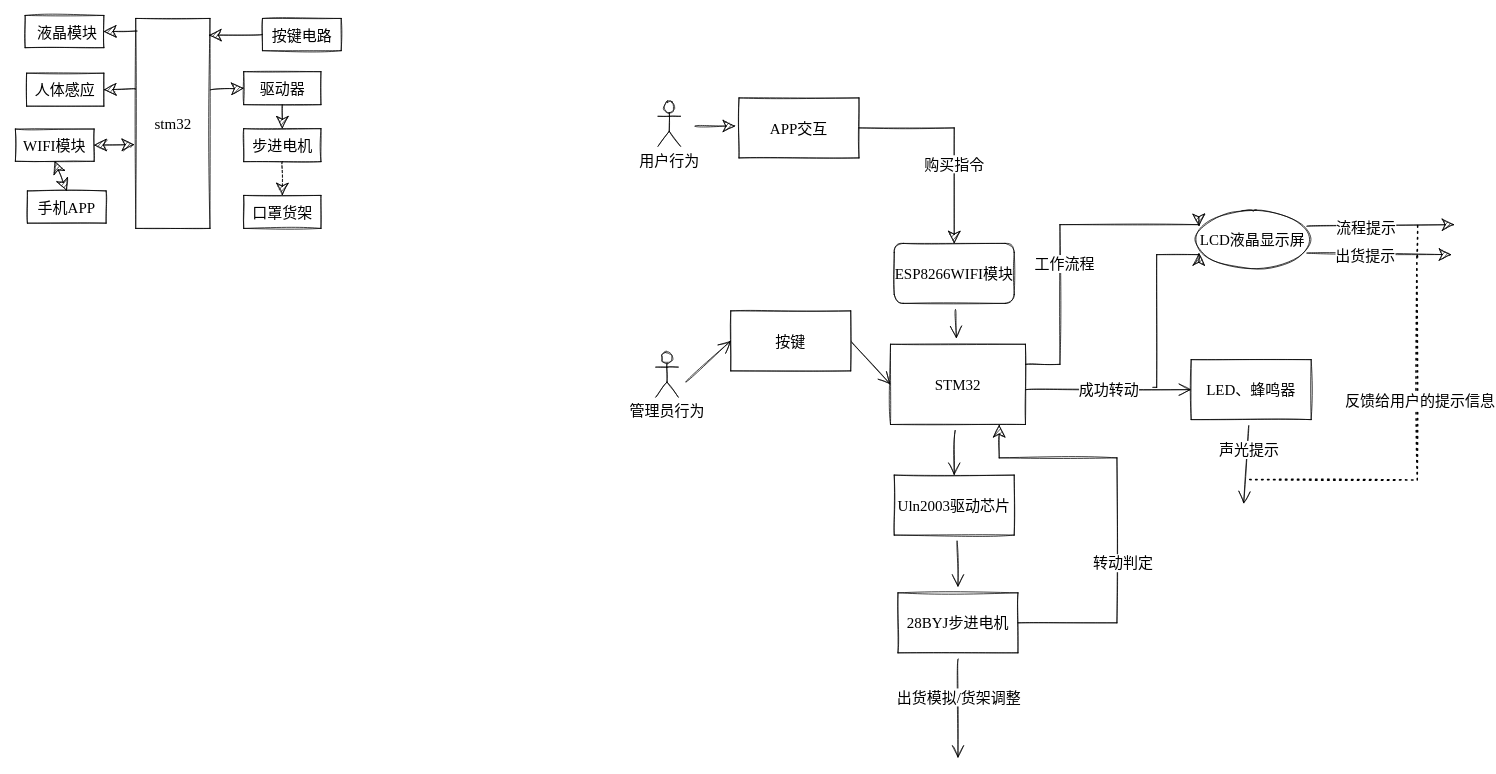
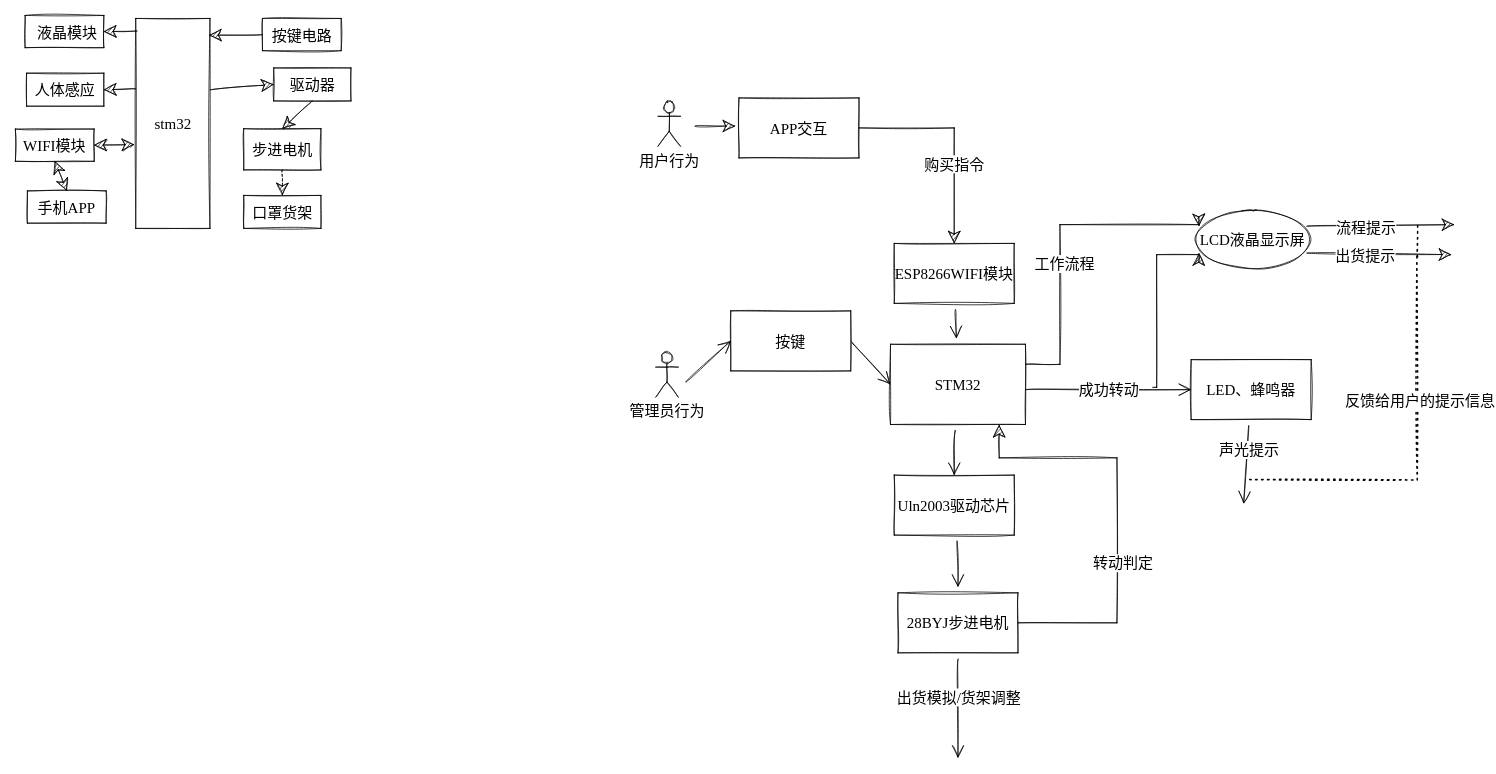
node "驱动器": moved (282, 88) -> (312, 84)
node "步进电机": size 77x33 -> 77x41
node "ESP8266WIFI模块": shape rounded rectangle -> rectangle
